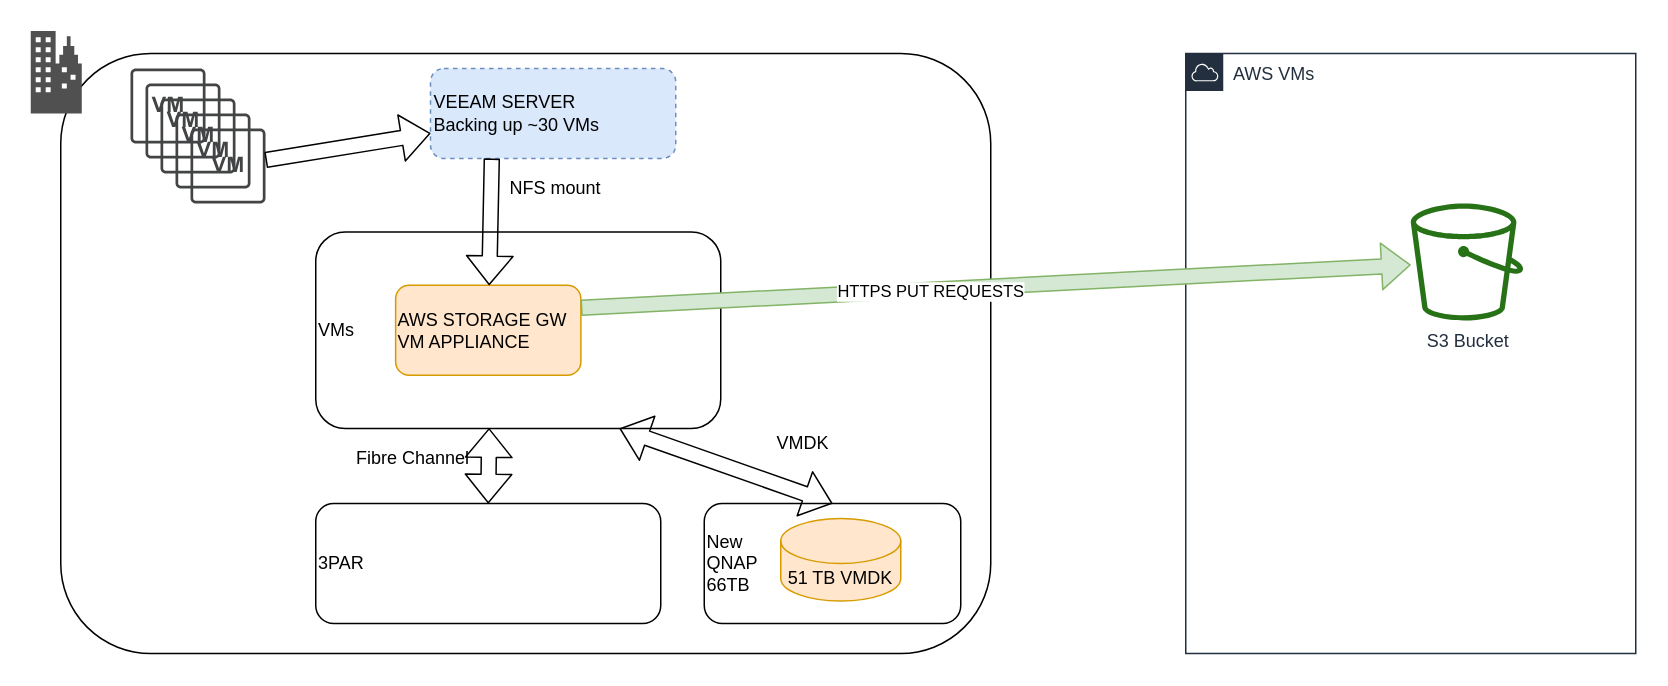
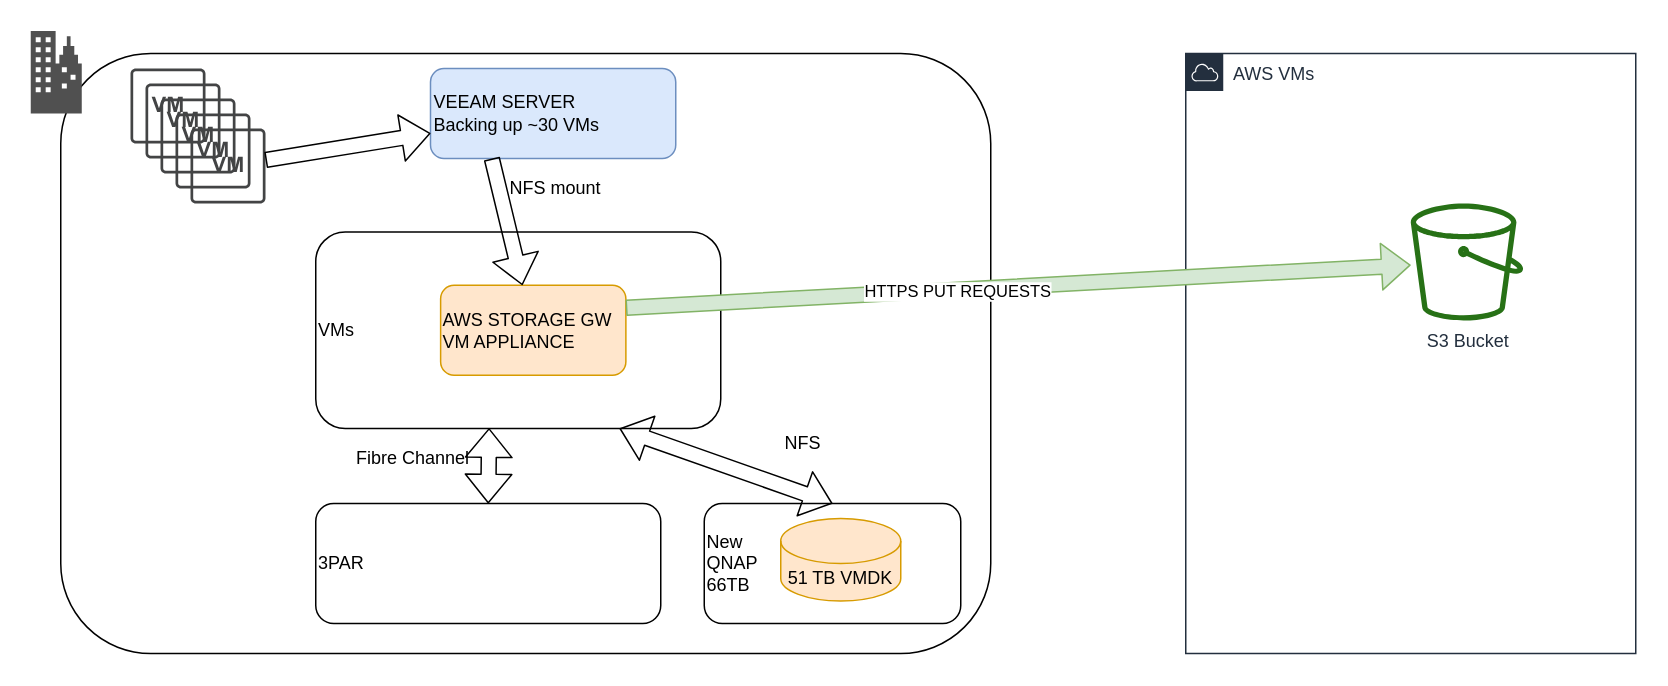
node "VEEAM SERVER Backing up ~30 VMs": style dashed -> solid
node "AWS STORAGE GW VM APPLIANCE": moved (488, 330) -> (533, 330)
node "VMDK": label "VMDK" -> "NFS"
